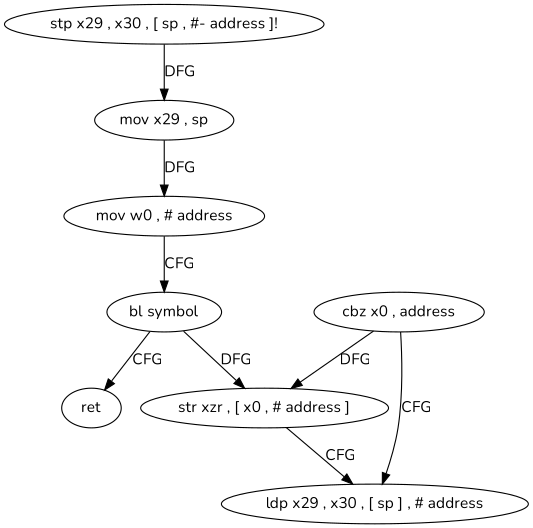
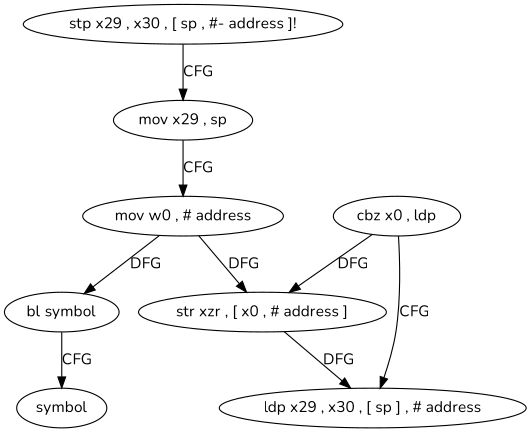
edge "stp x29 , x30 , [ sp , #- address ]!" -> "mov x29 , sp": label "DFG" -> "CFG"
edge "mov x29 , sp" -> "mov w0 , # address": label "DFG" -> "CFG"
edge "mov w0 , # address" -> "bl symbol": label "CFG" -> "DFG"
node "cbz x0 , address": label "cbz x0 , address" -> "cbz x0 , ldp"
edge "bl symbol" -> "str xzr , [ x0 , # address ]": now "mov w0 , # address" -> "str xzr , [ x0 , # address ]"
node "ret": label "ret" -> "symbol"
edge "str xzr , [ x0 , # address ]" -> "ldp x29 , x30 , [ sp ] , # address": label "CFG" -> "DFG"
